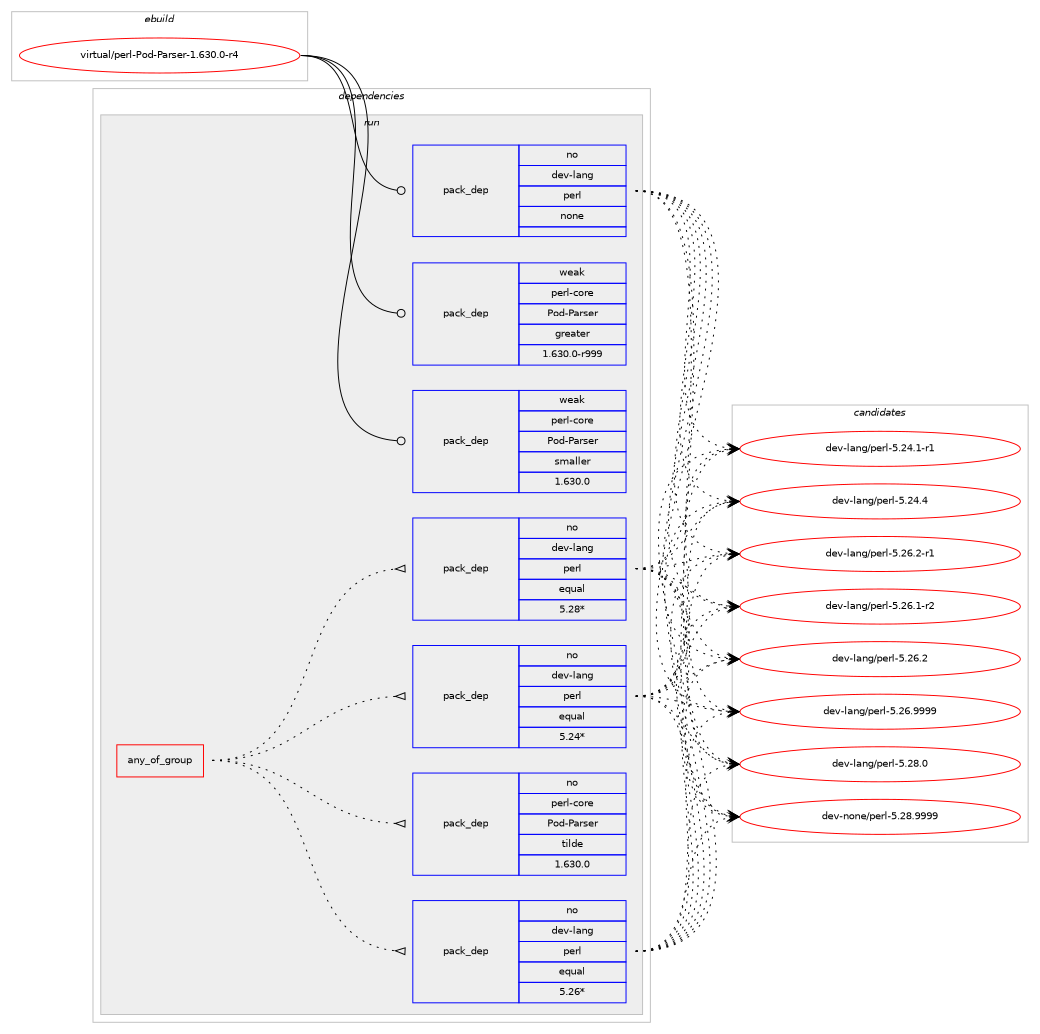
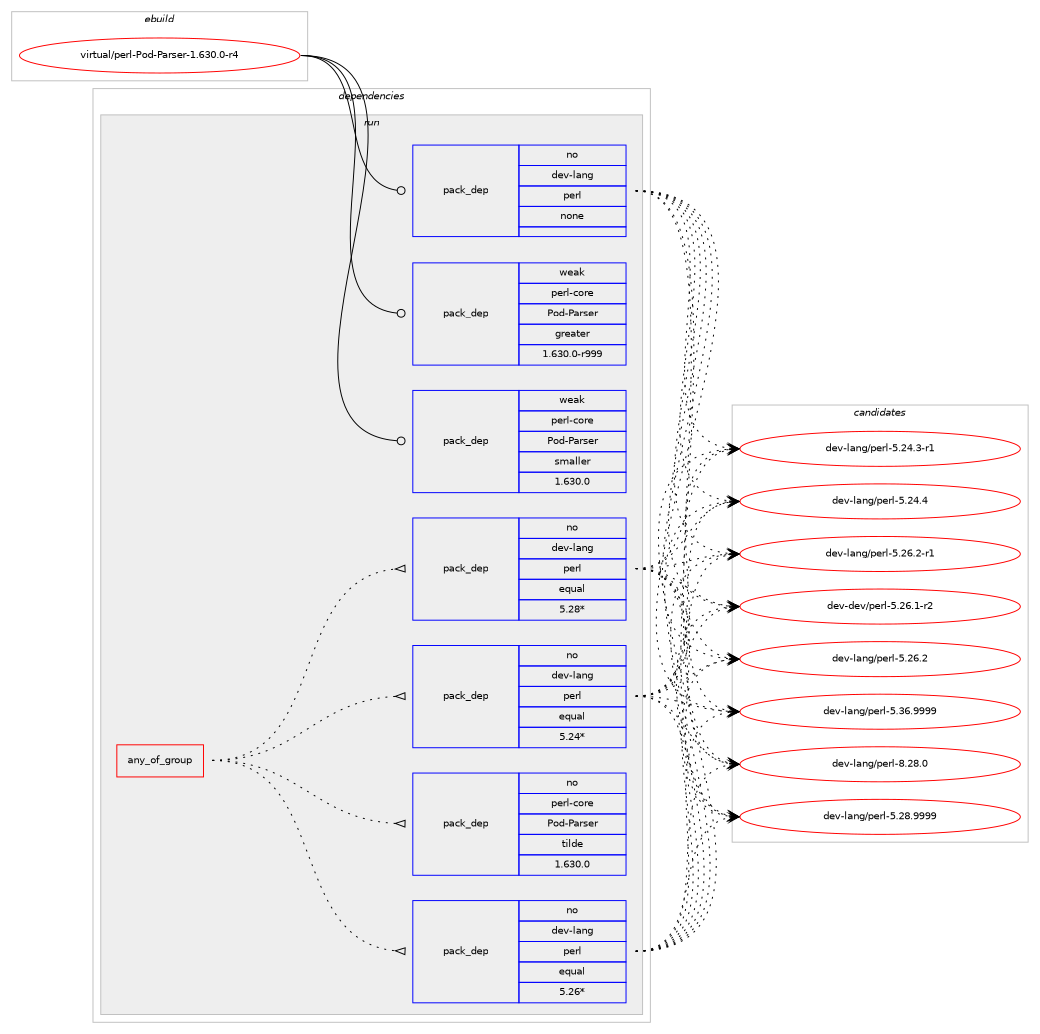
node "dev-lang/perl-5.24.1-r1": label "dev-lang/perl-5.24.1-r1" -> "dev-lang/perl-5.24.3-r1"
node "dev-lang/perl-5.26.1-r2": label "dev-lang/perl-5.26.1-r2" -> "dev-dev/perl-5.26.1-r2"
node "dev-lang/perl-5.26.9999": label "dev-lang/perl-5.26.9999" -> "dev-lang/perl-5.36.9999"
node "dev-lang/perl-5.28.0": label "dev-lang/perl-5.28.0" -> "dev-lang/perl-8.28.0"
node "dev-none/perl-5.28.9999": label "dev-none/perl-5.28.9999" -> "dev-lang/perl-5.28.9999"
